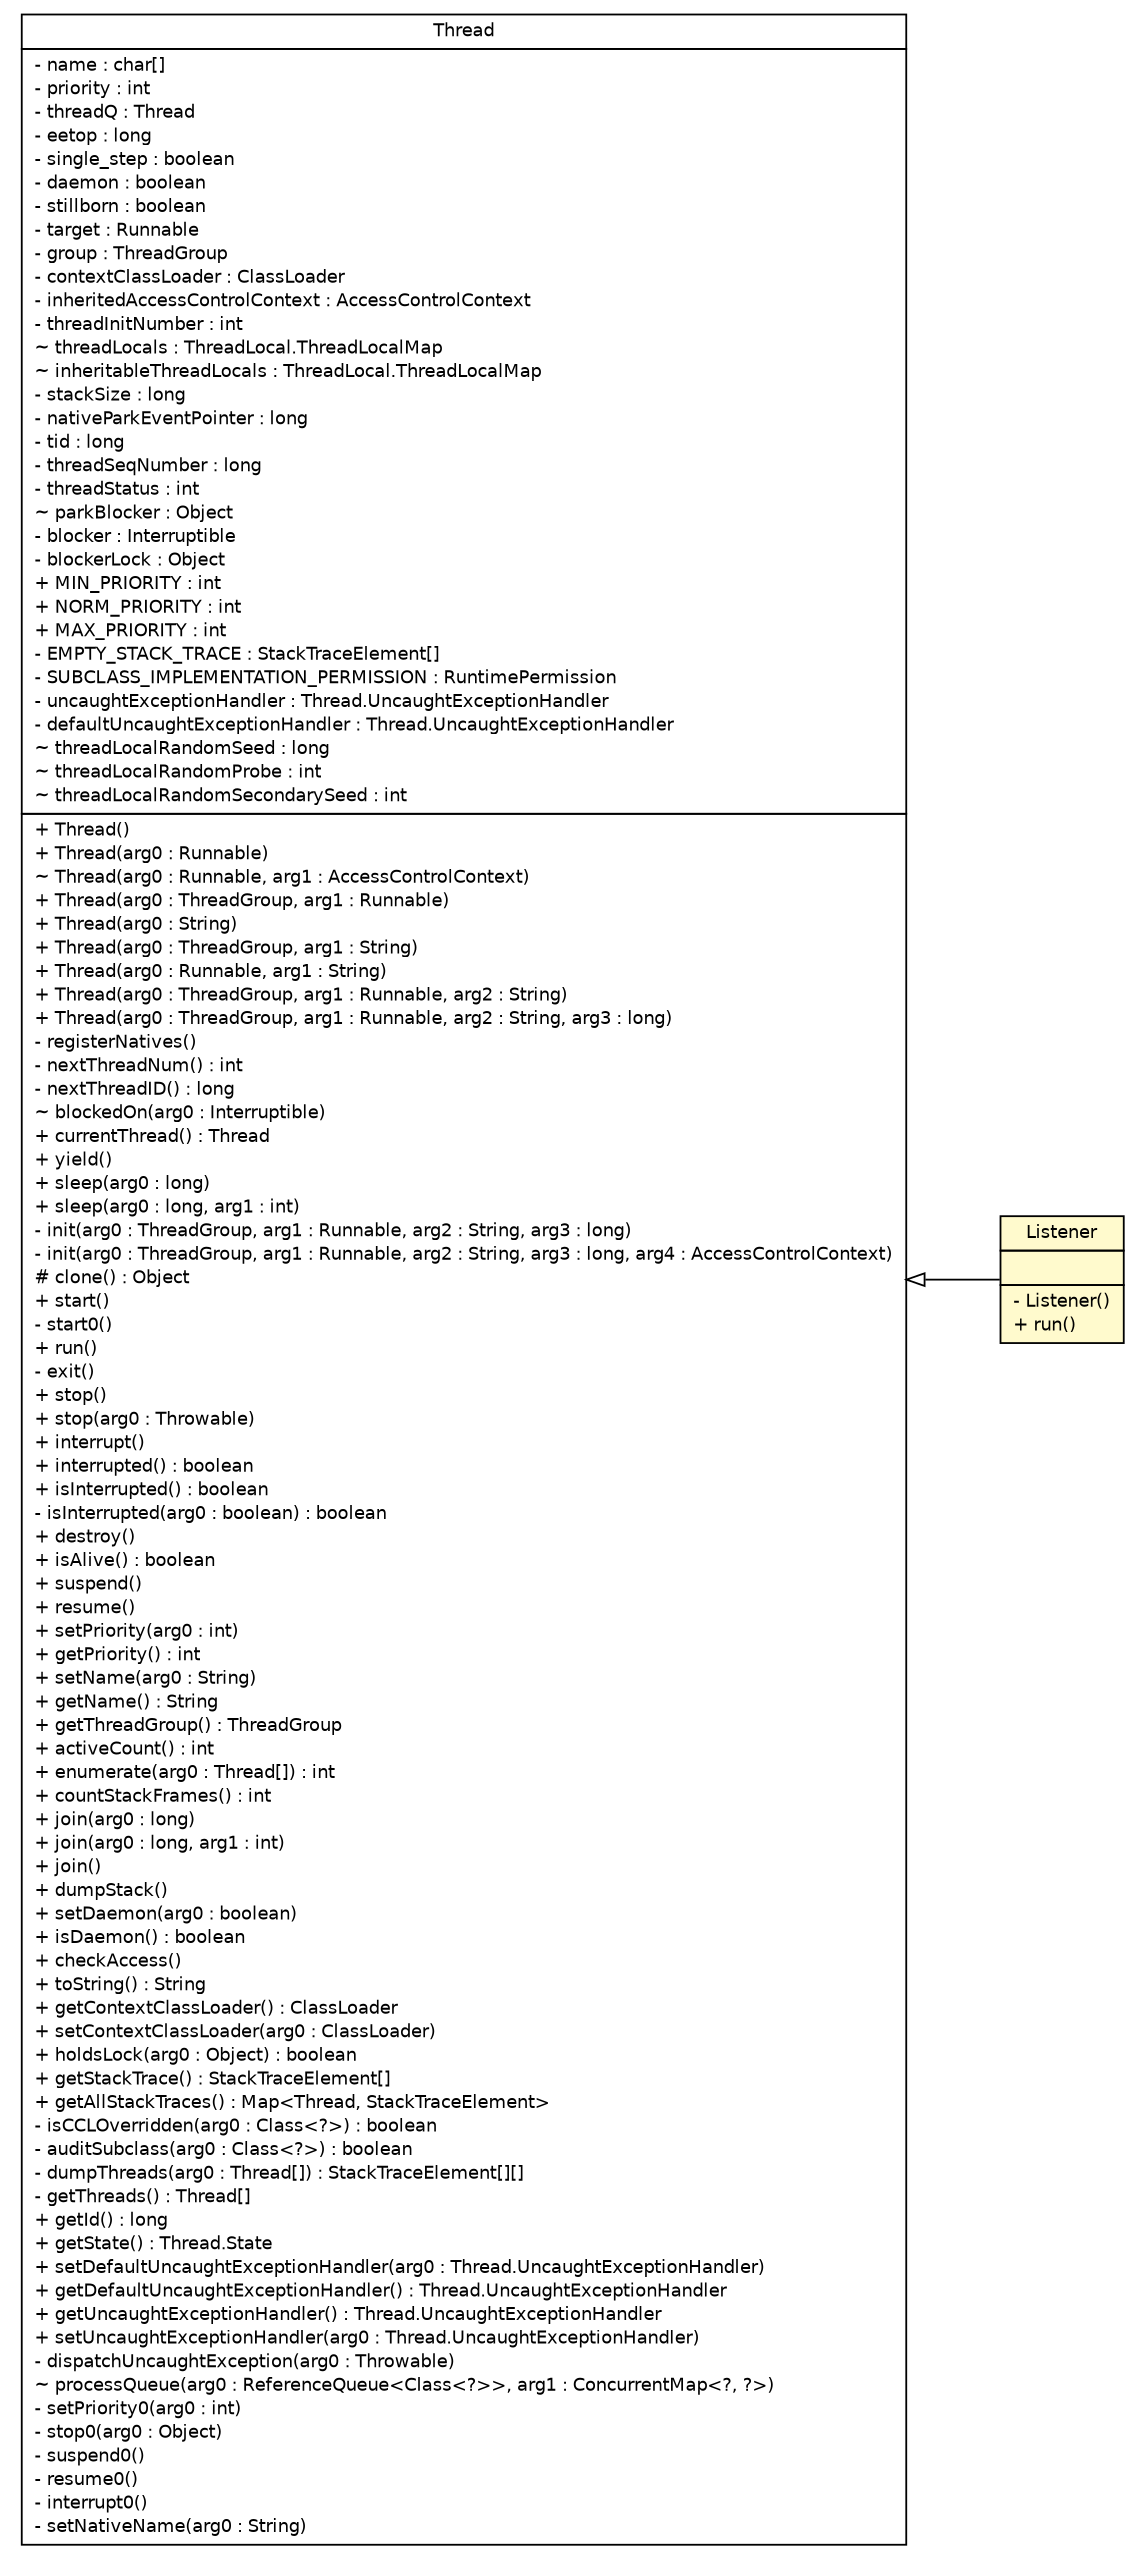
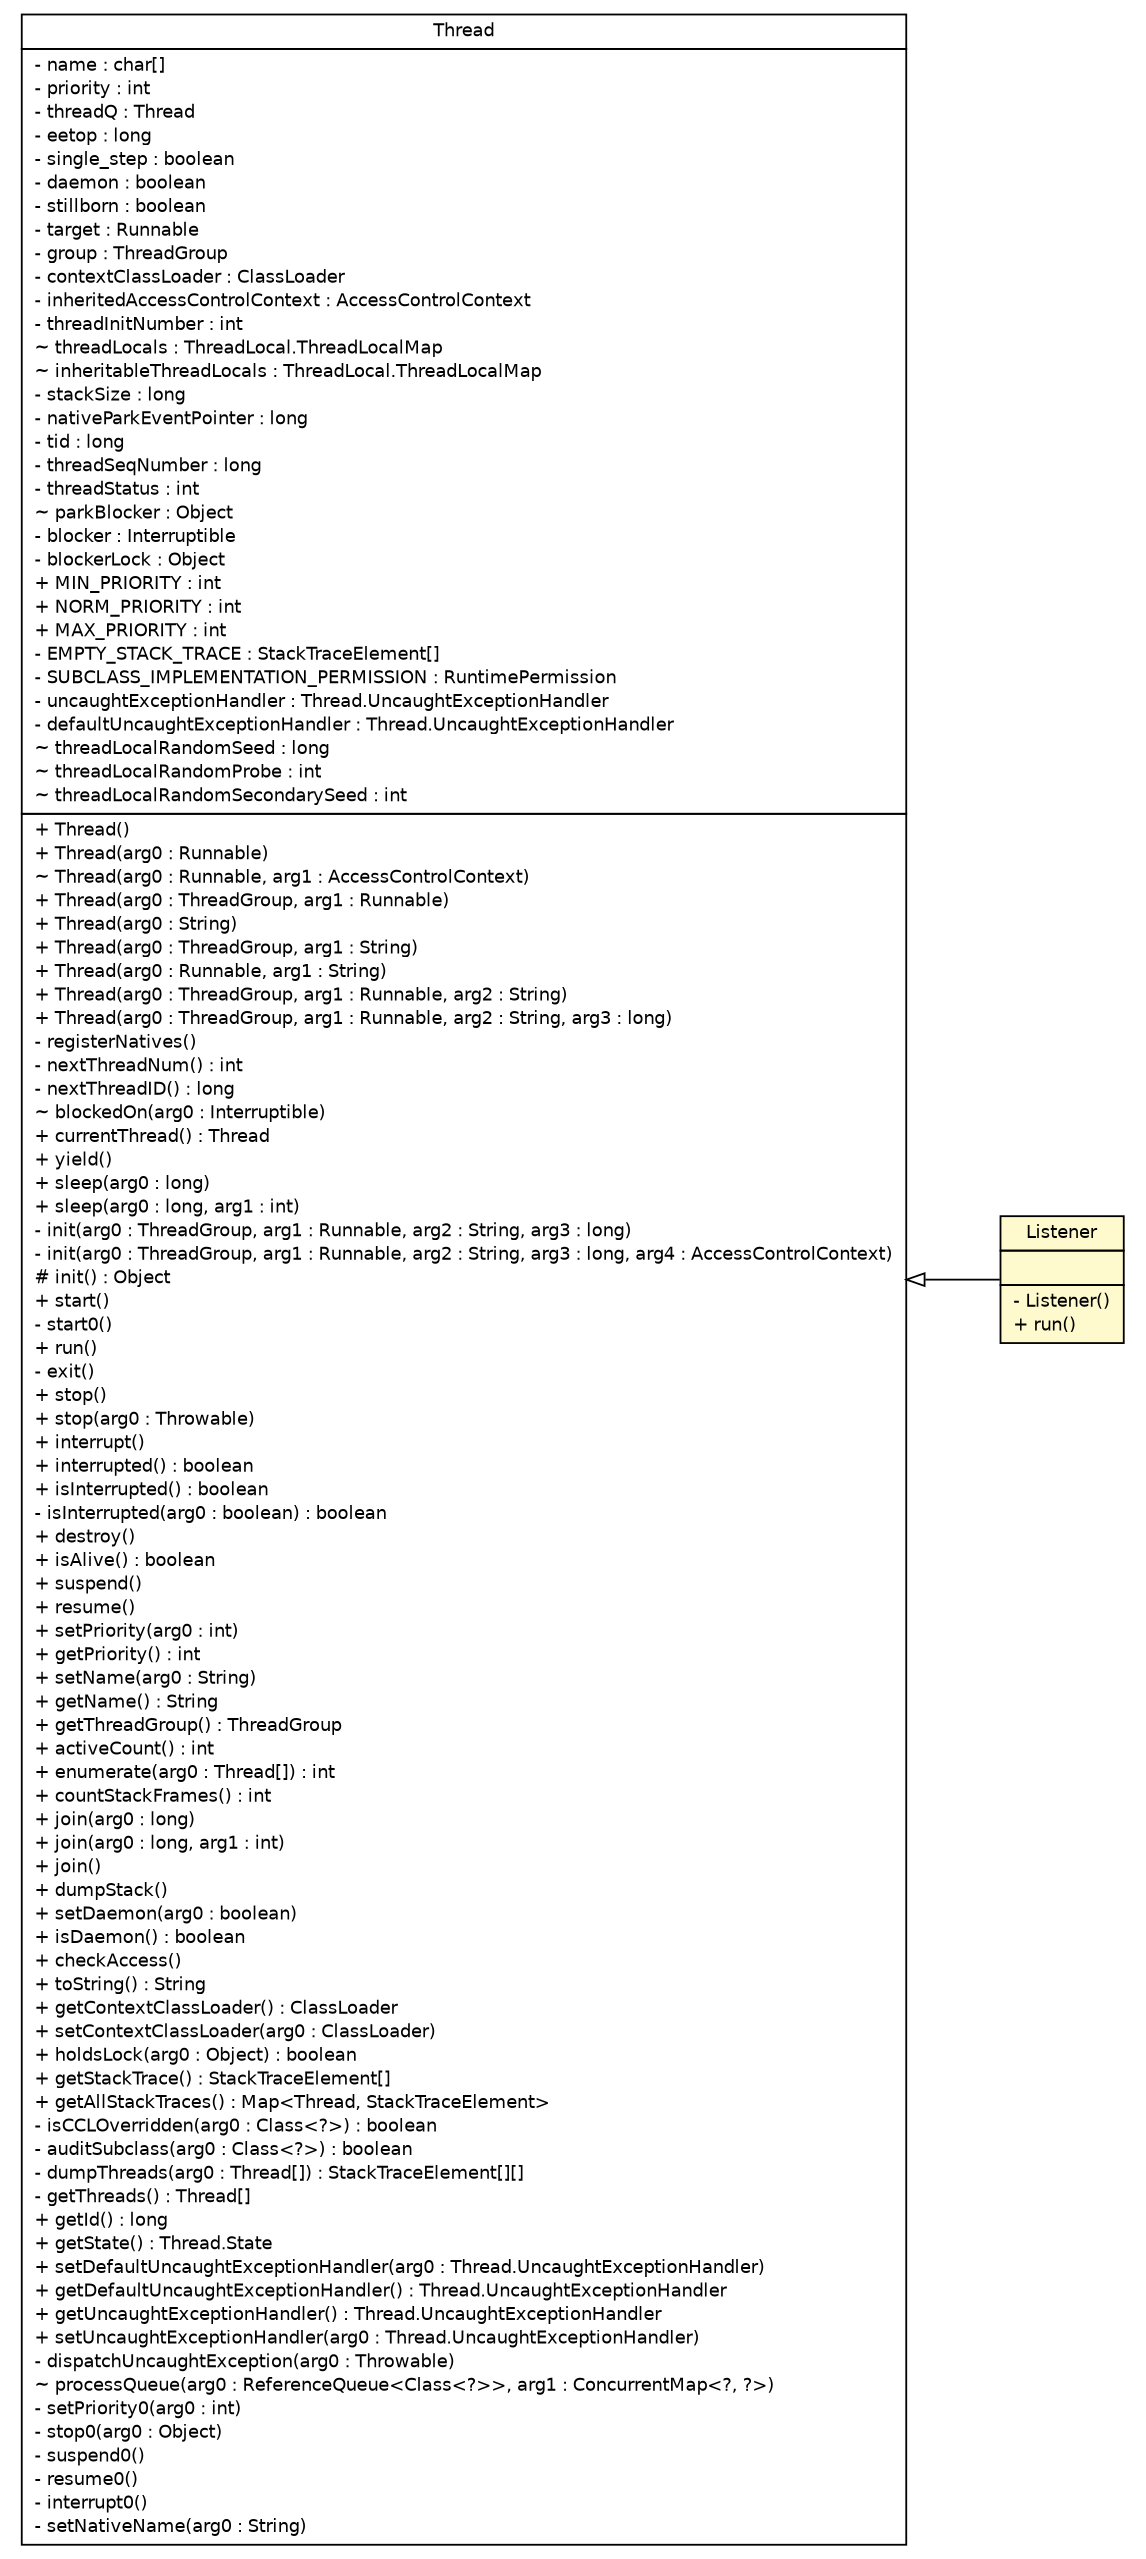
node "Thread": text "# clone() : Object" -> "# init() : Object"
